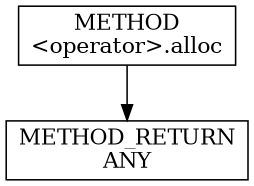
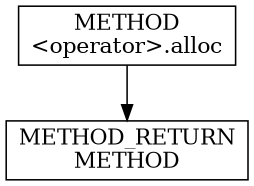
node "METHOD_RETURN": text "ANY" -> "METHOD"
